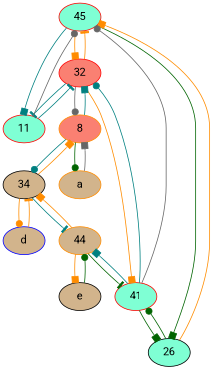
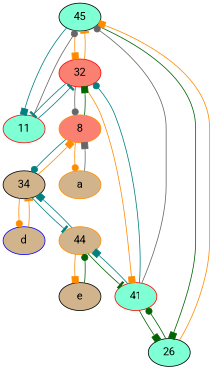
node "45": color red -> black
edge "8" -> "32": color teal -> darkgreen
edge "8" -> "a": color darkgreen -> darkorange
edge "44" -> "34": color darkorange -> teal
